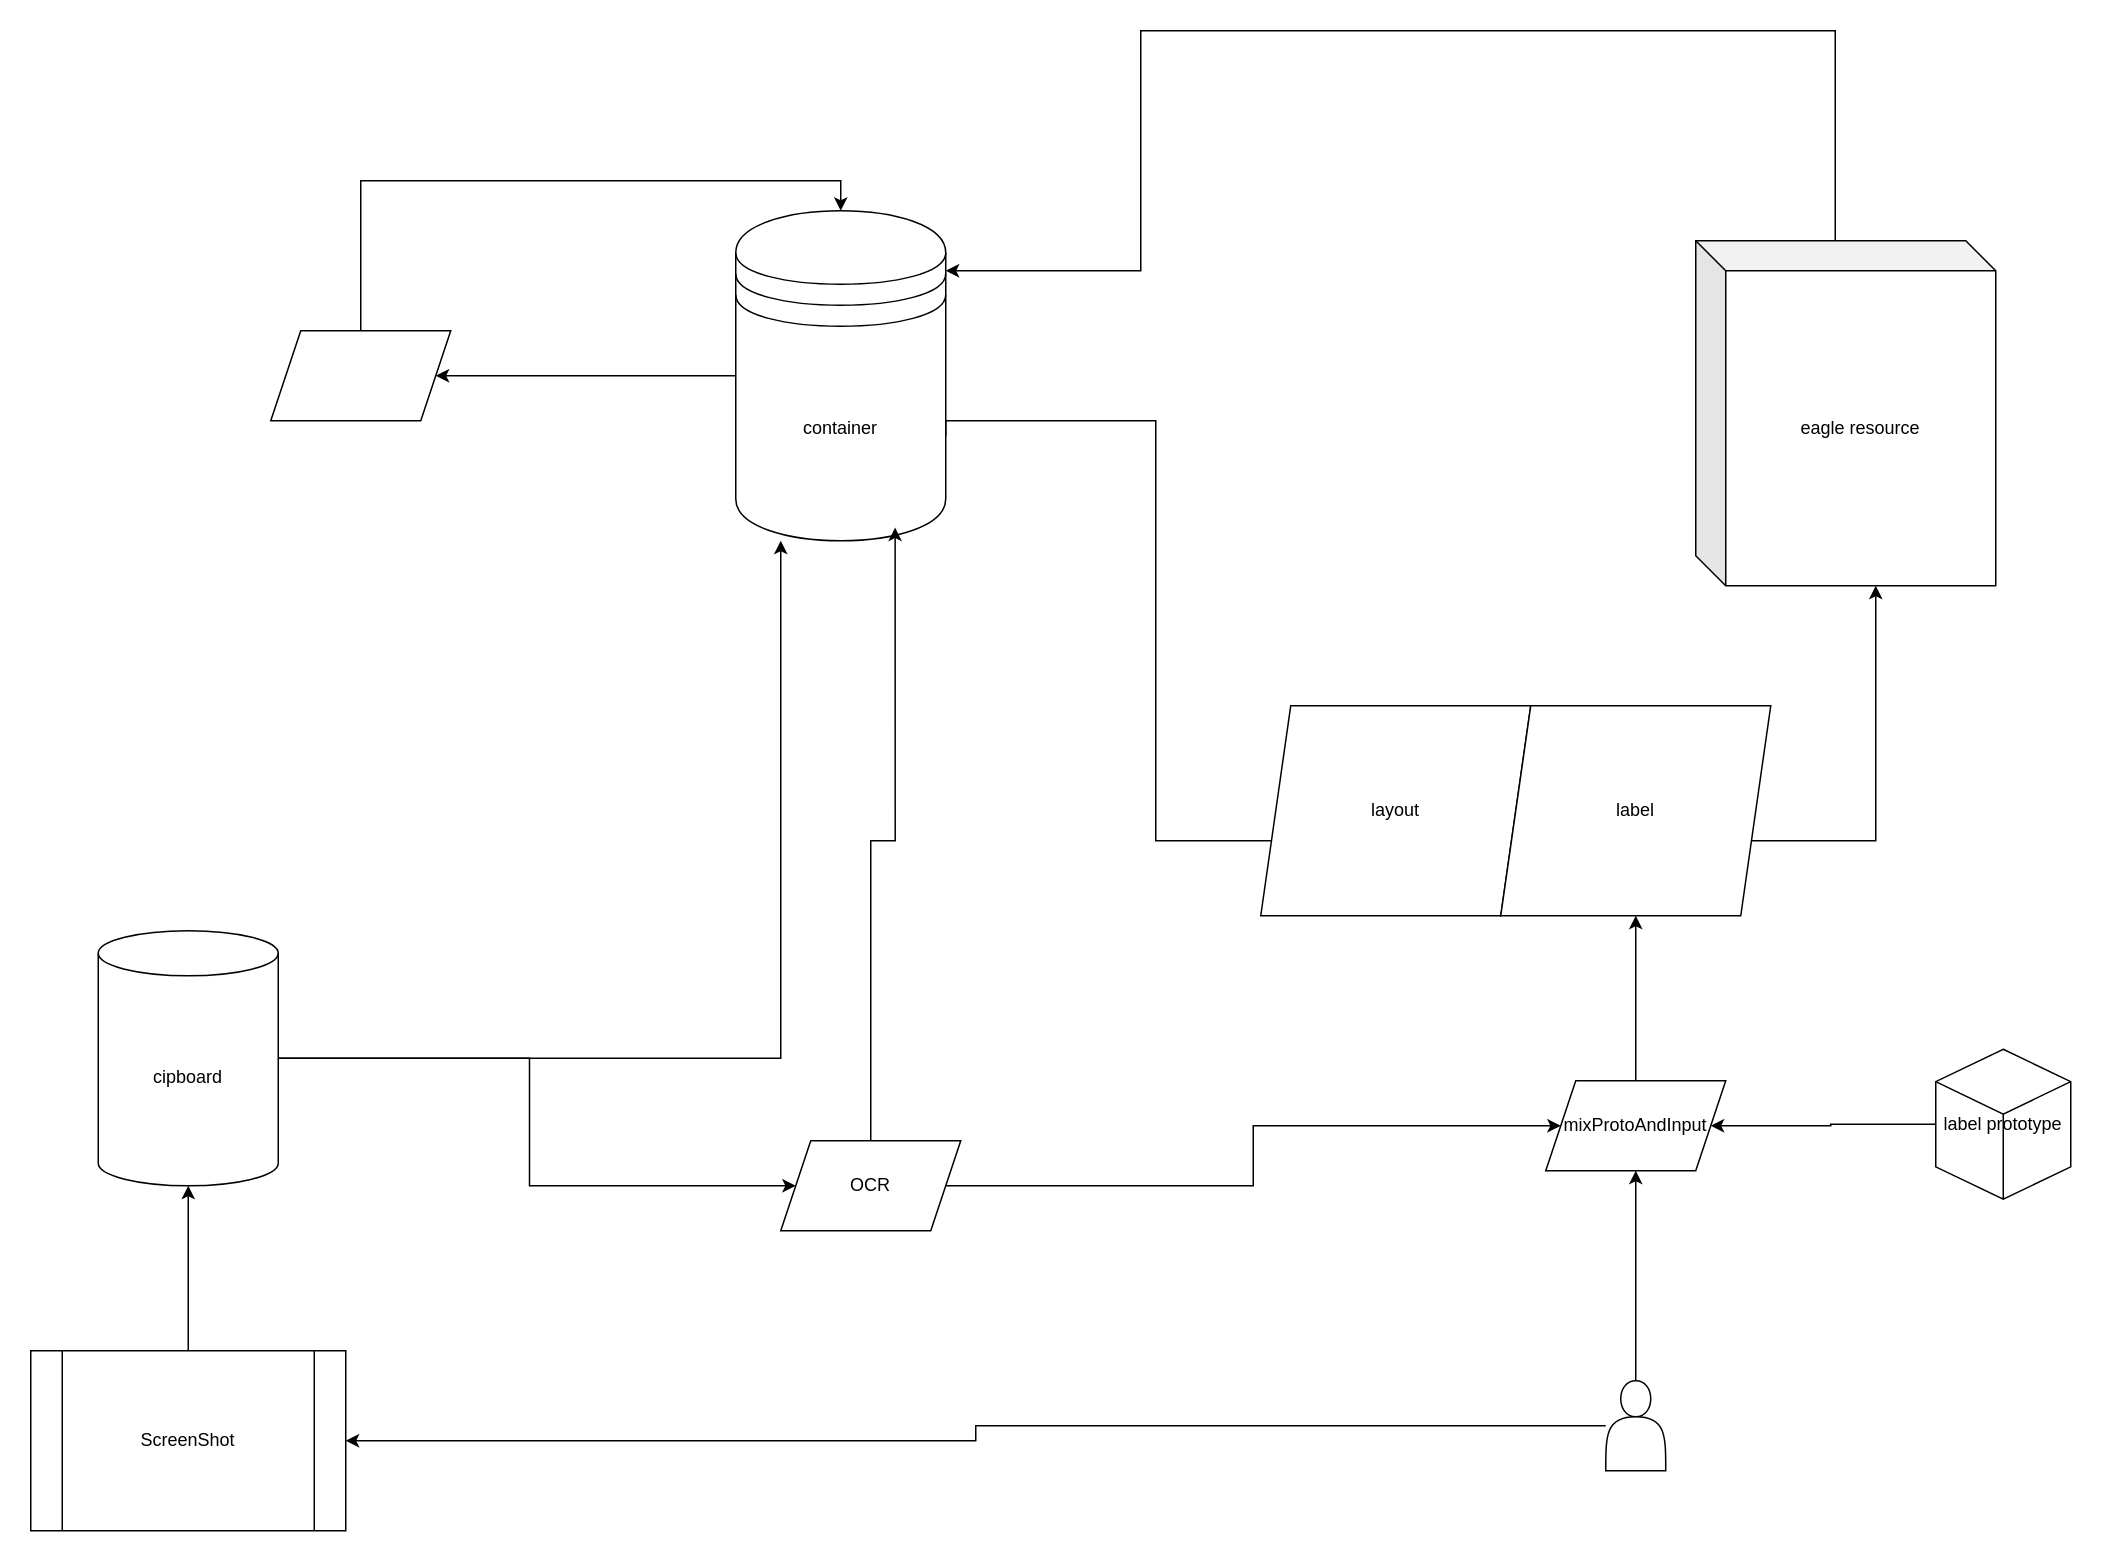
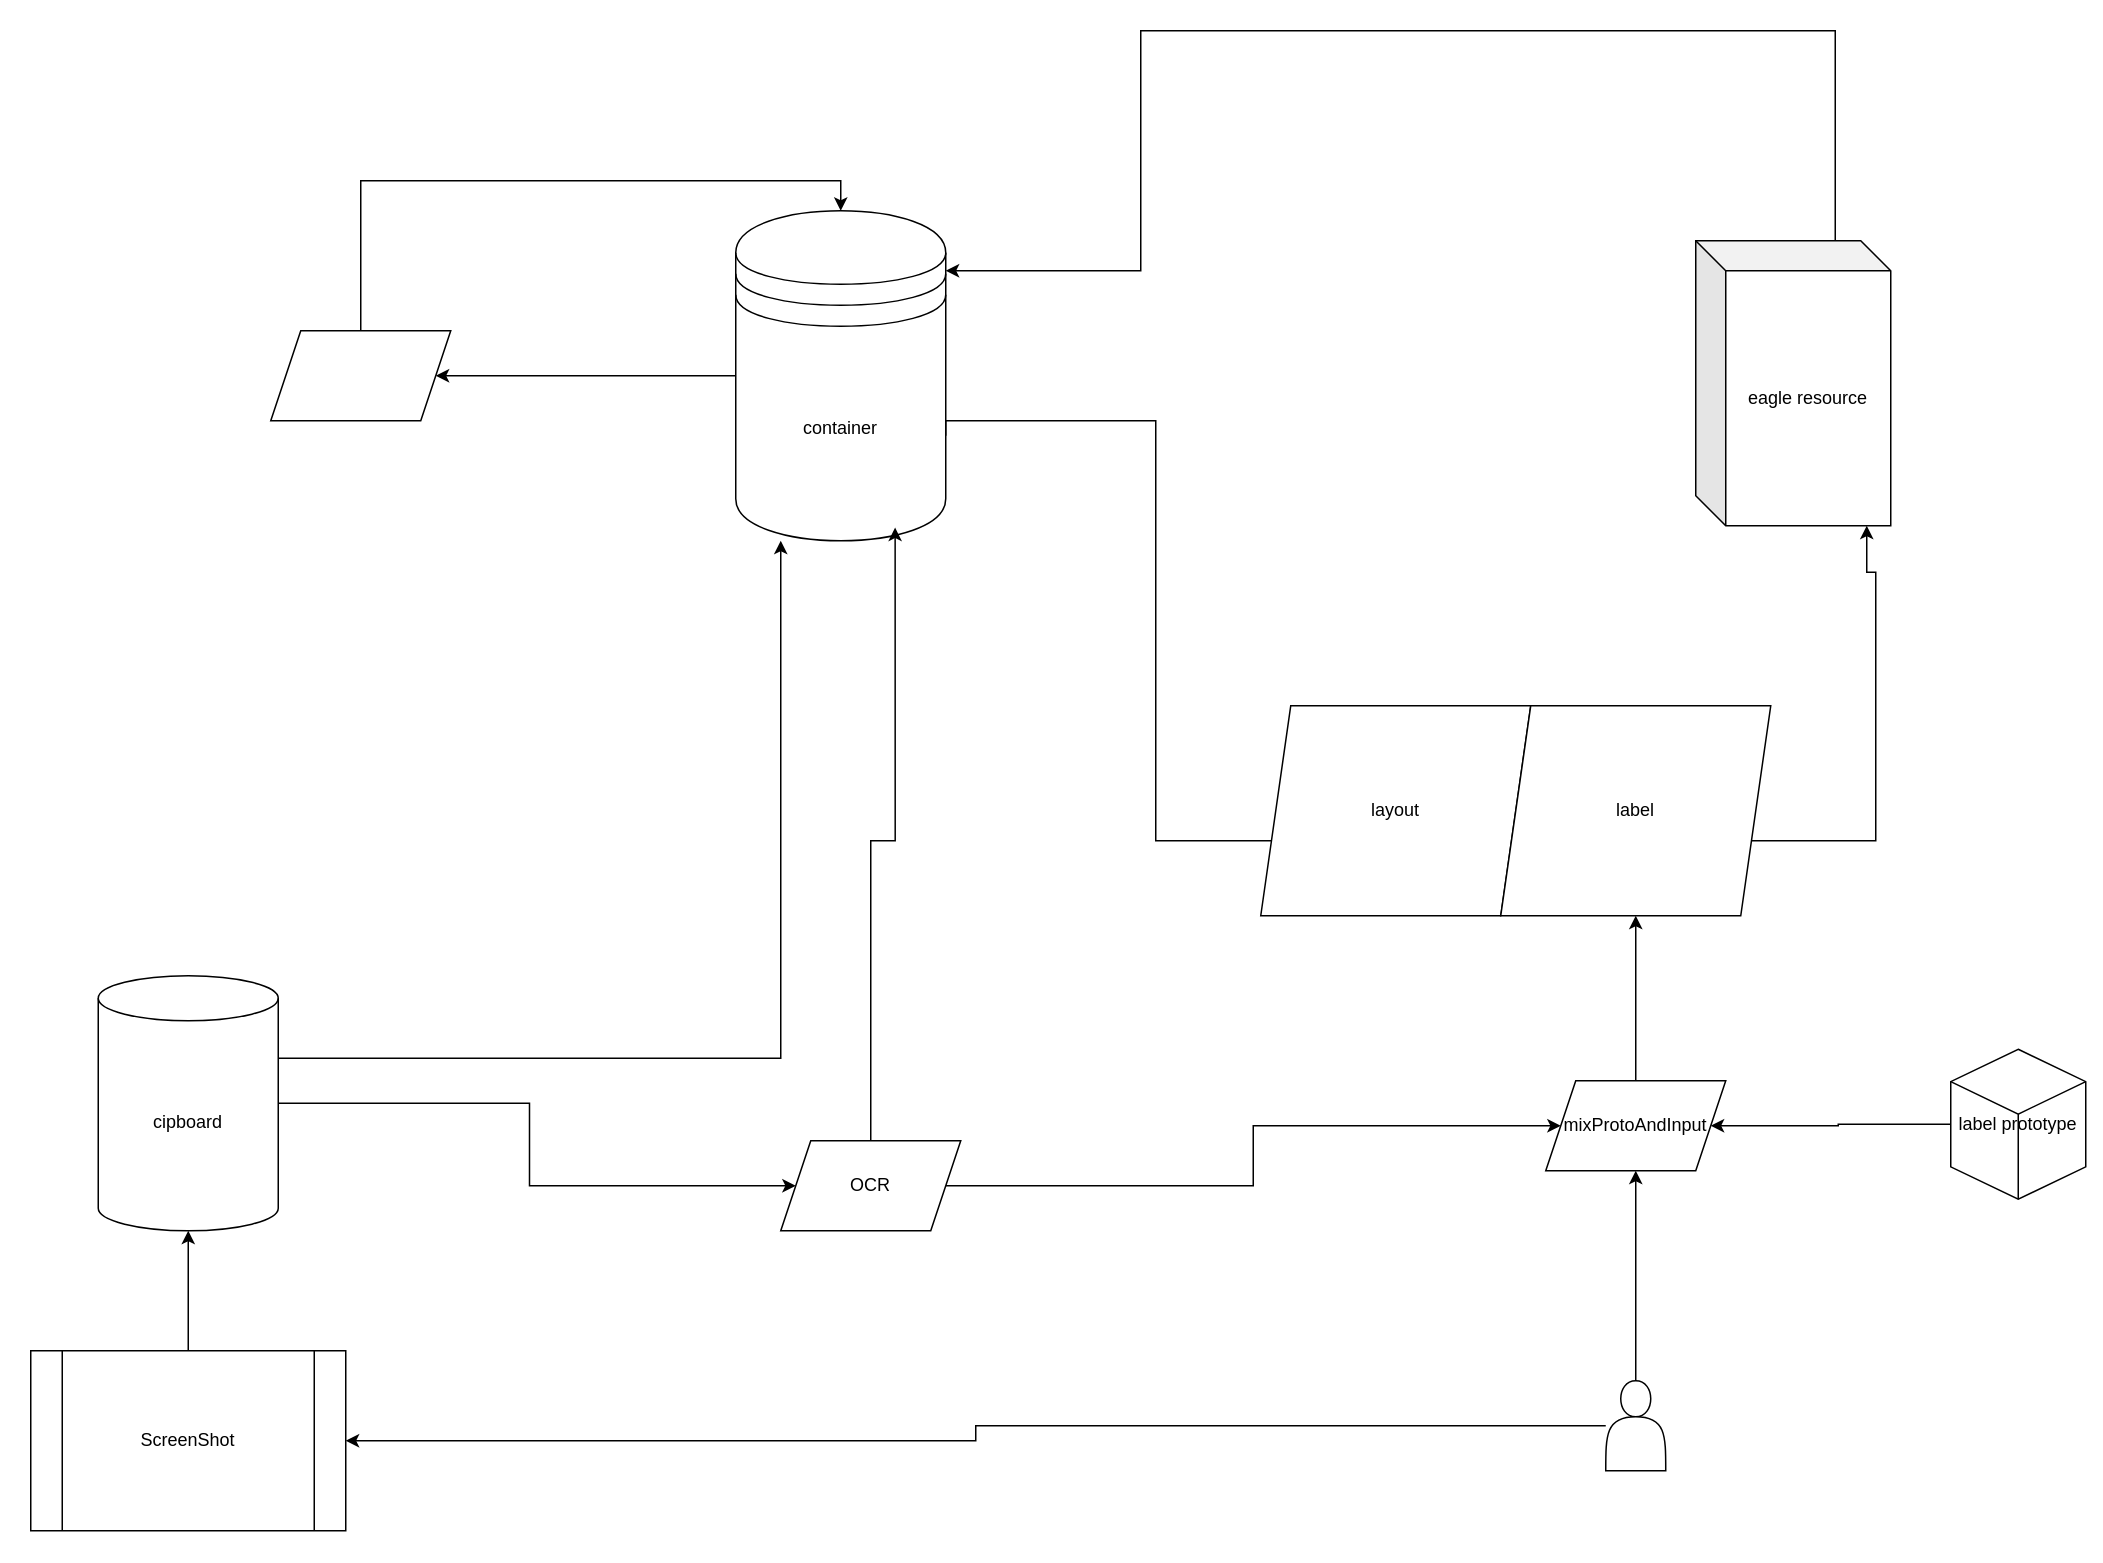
node "eagle resource": size 300x345 -> 195x285
node "cipboard": moved (188, 1058) -> (188, 1103)
node "label prototype": moved (2003, 1124) -> (2018, 1124)
